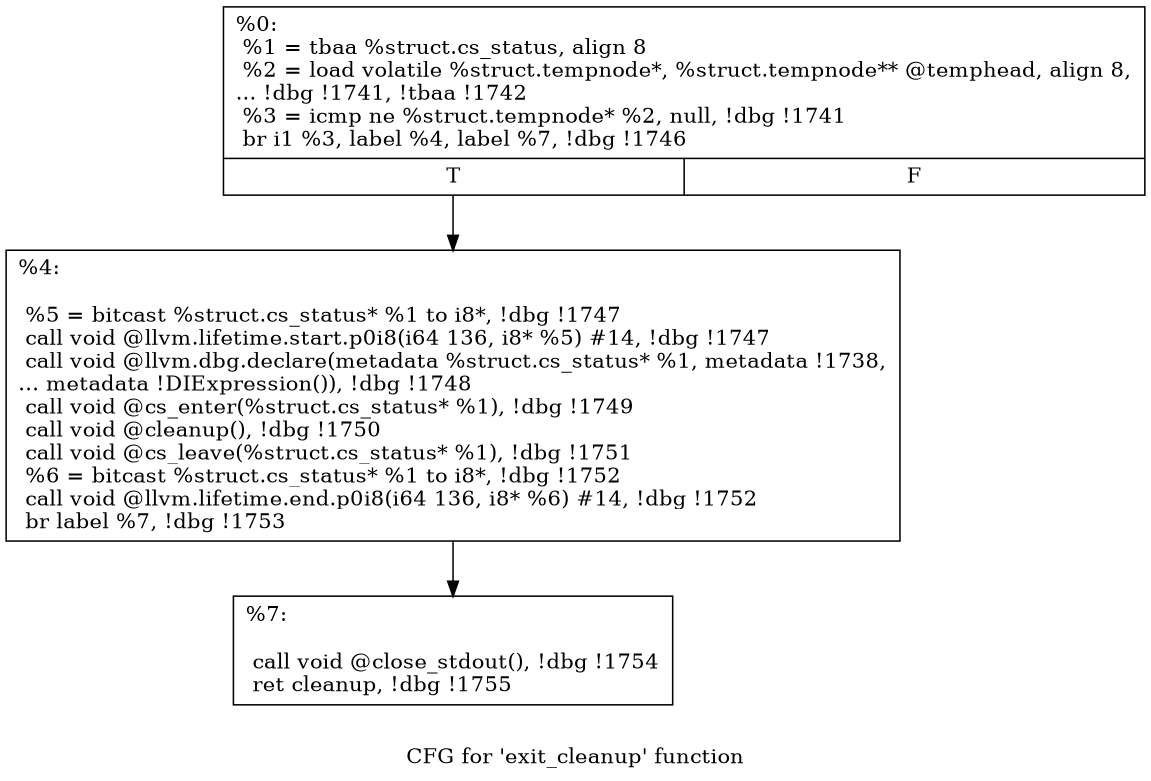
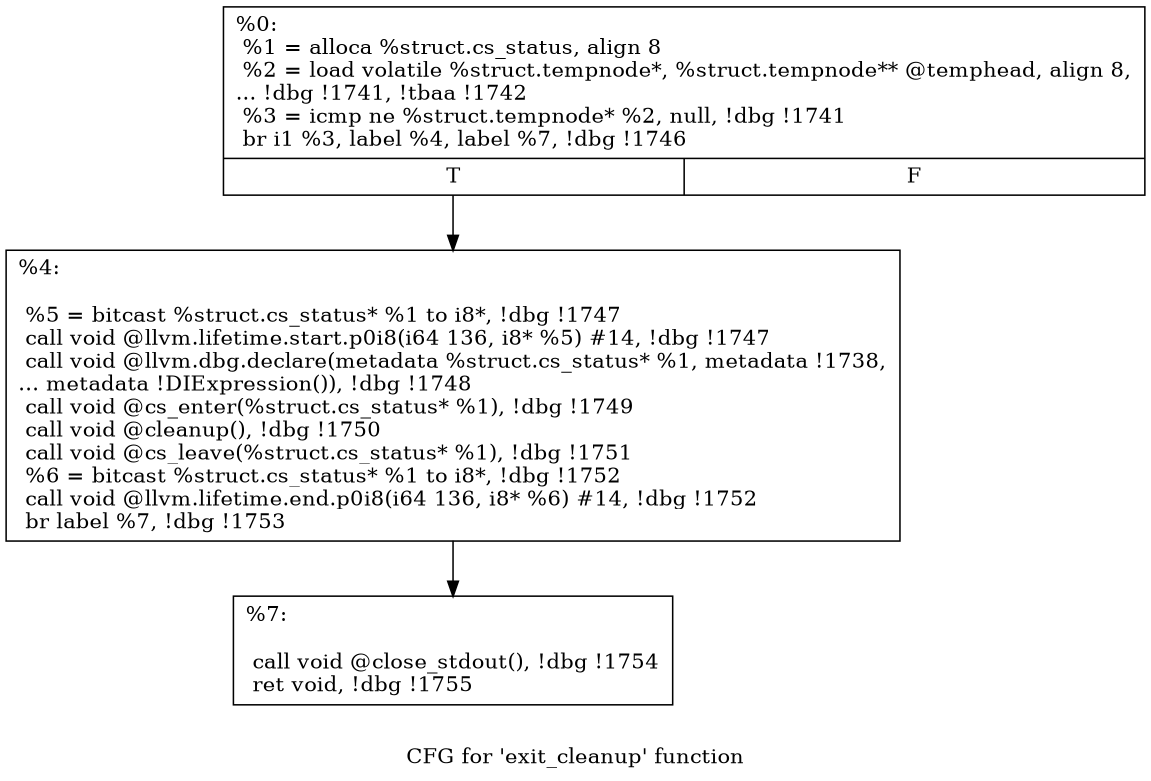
node "%0:": text "%1 = tbaa %struct.cs_status, align 8" -> "%1 = alloca %struct.cs_status, align 8"
node "%7:": text "ret cleanup, !dbg !1755" -> "ret void, !dbg !1755"
